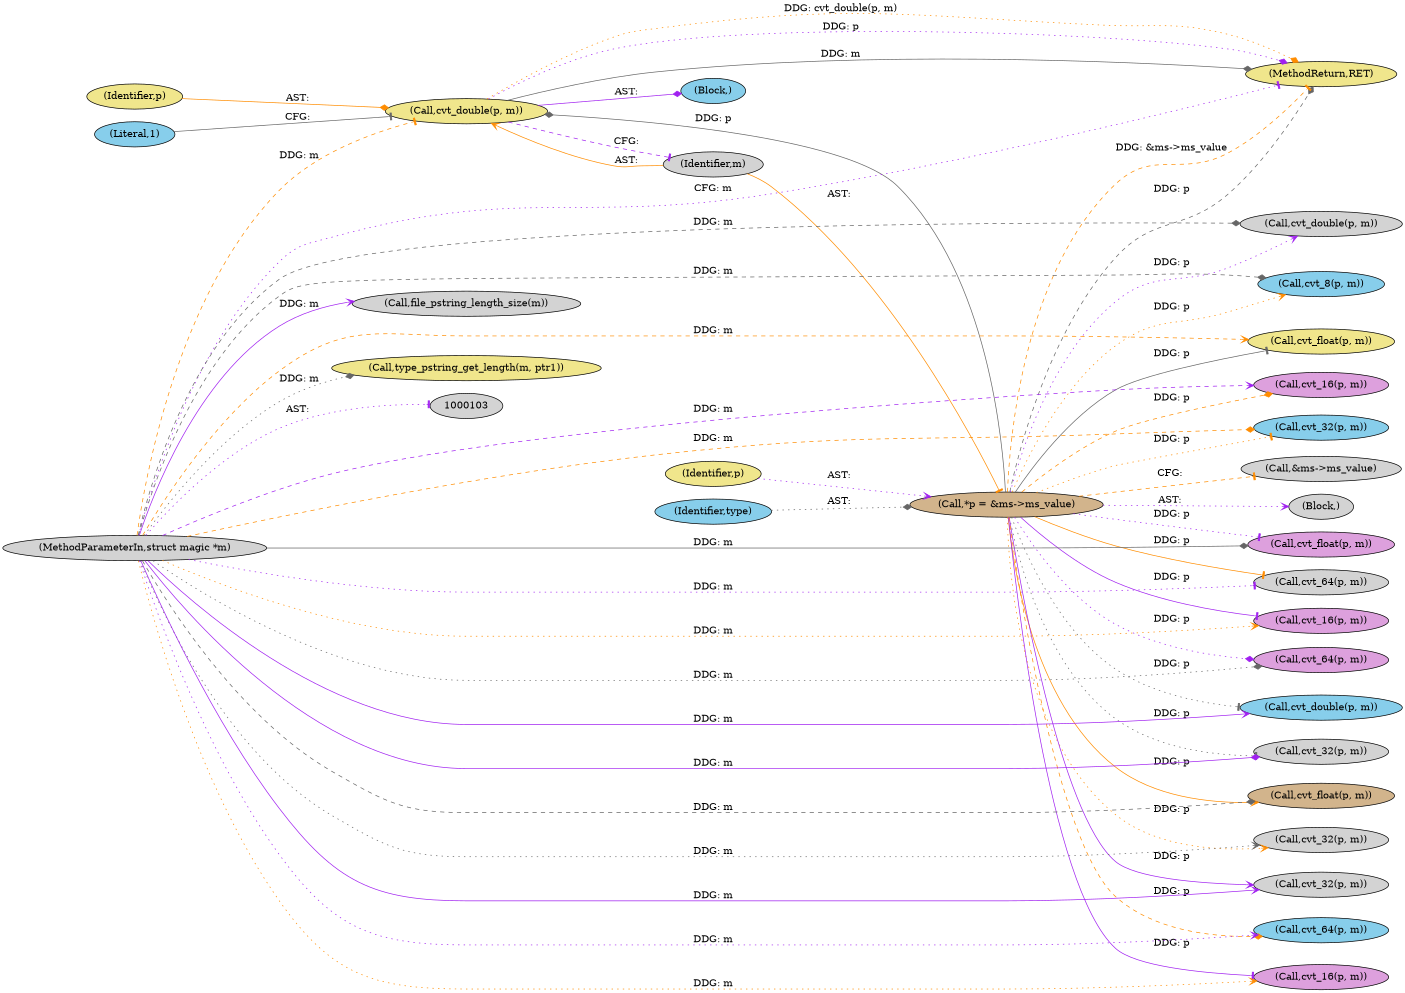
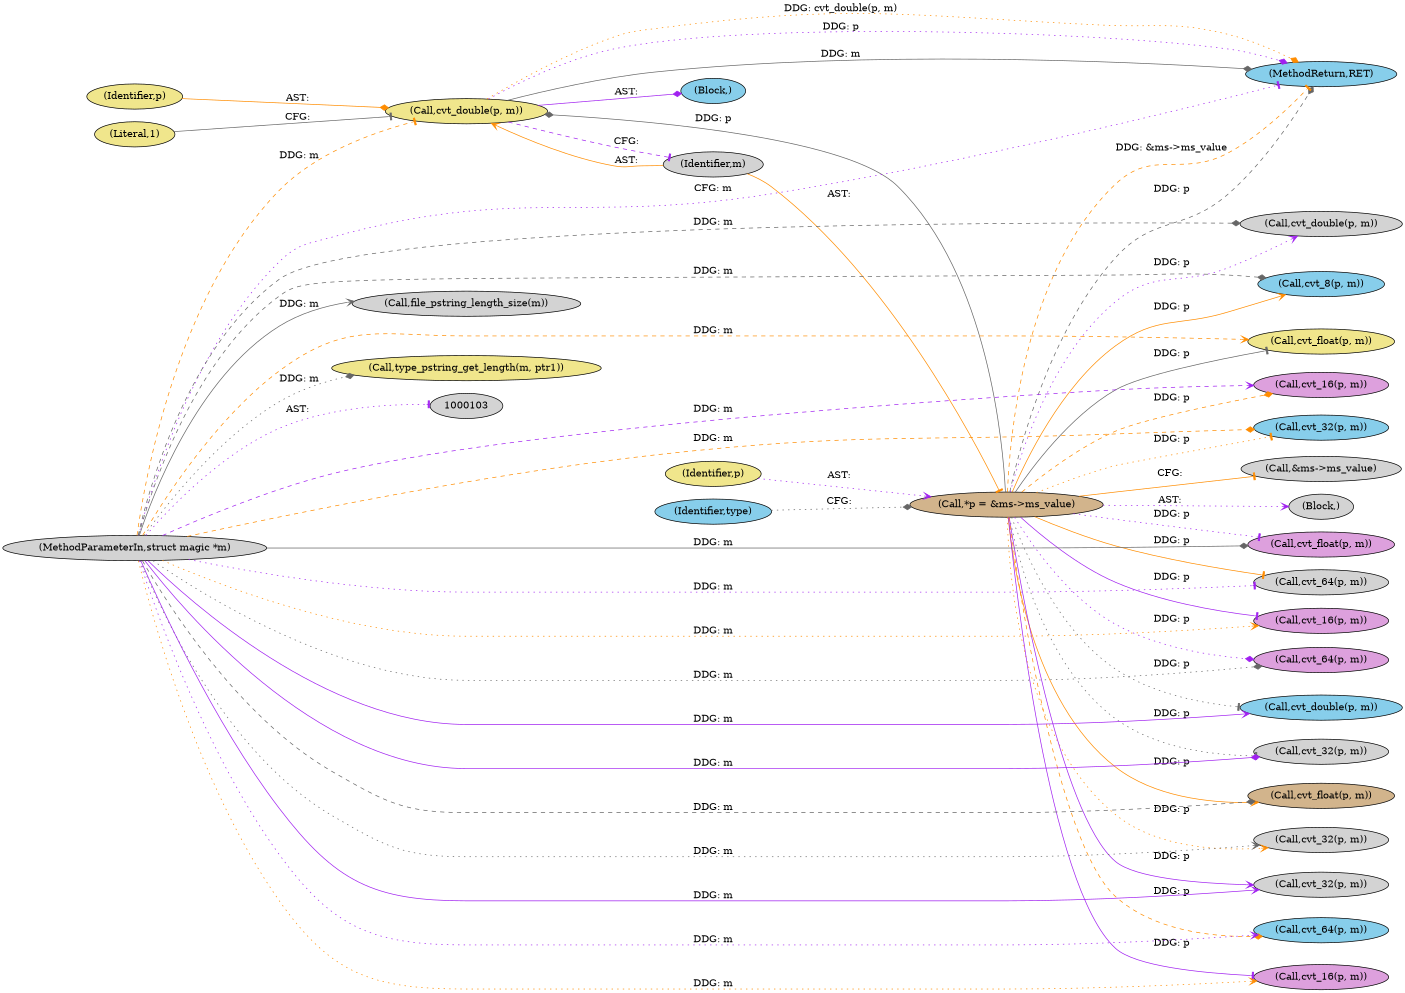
node "(MethodReturn,RET)": fillcolor khaki -> skyblue
node "(Literal,1)": fillcolor skyblue -> khaki
edge "(Call,*p = &ms->ms_value)" -> "(Call,cvt_8(p, m))": style dotted -> solid
edge "(MethodParameterIn,struct magic *m)" -> "(Call,file_pstring_length_size(m))": color purple -> gray40
edge "(Call,*p = &ms->ms_value)" -> "(Call,&ms->ms_value)": style dashed -> solid
edge "(Identifier,type)" -> "(Call,*p = &ms->ms_value)": label "AST: " -> "CFG: "
